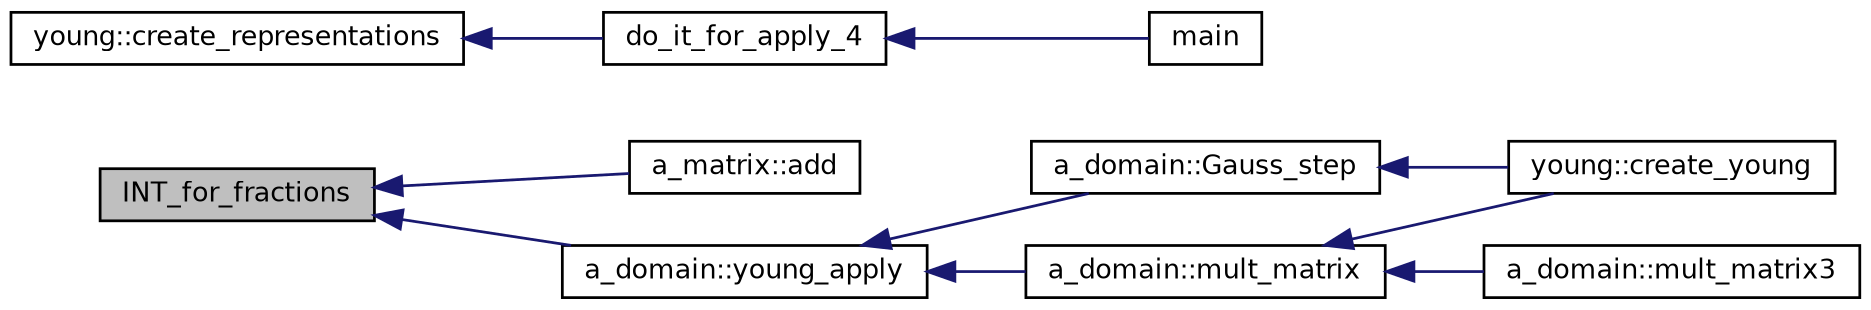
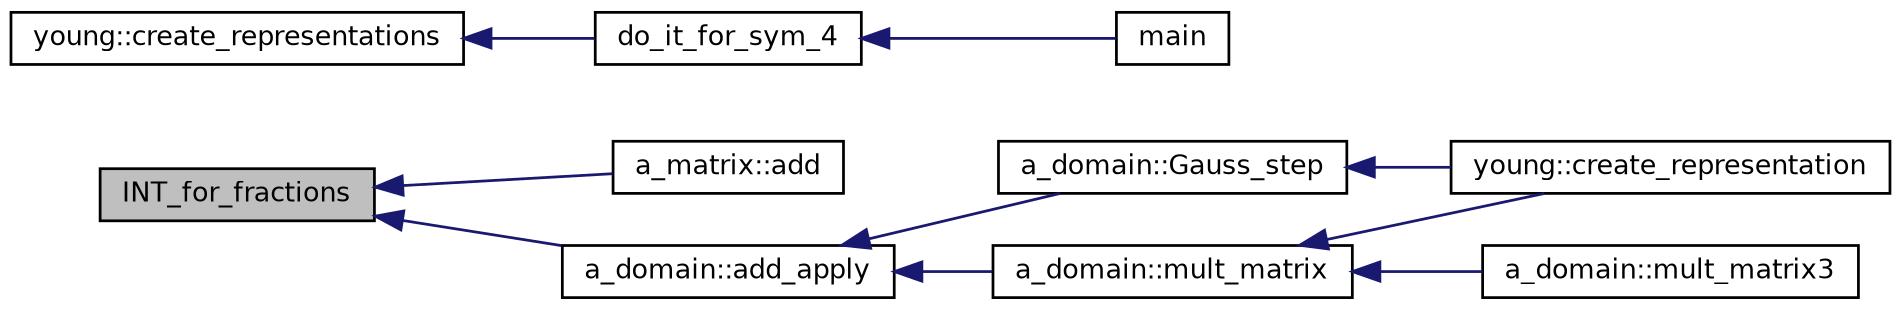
node "do_it_for_apply_4": label "do_it_for_apply_4" -> "do_it_for_sym_4"
node "young::create_young": label "young::create_young" -> "young::create_representation"
node "a_domain::young_apply": label "a_domain::young_apply" -> "a_domain::add_apply"
